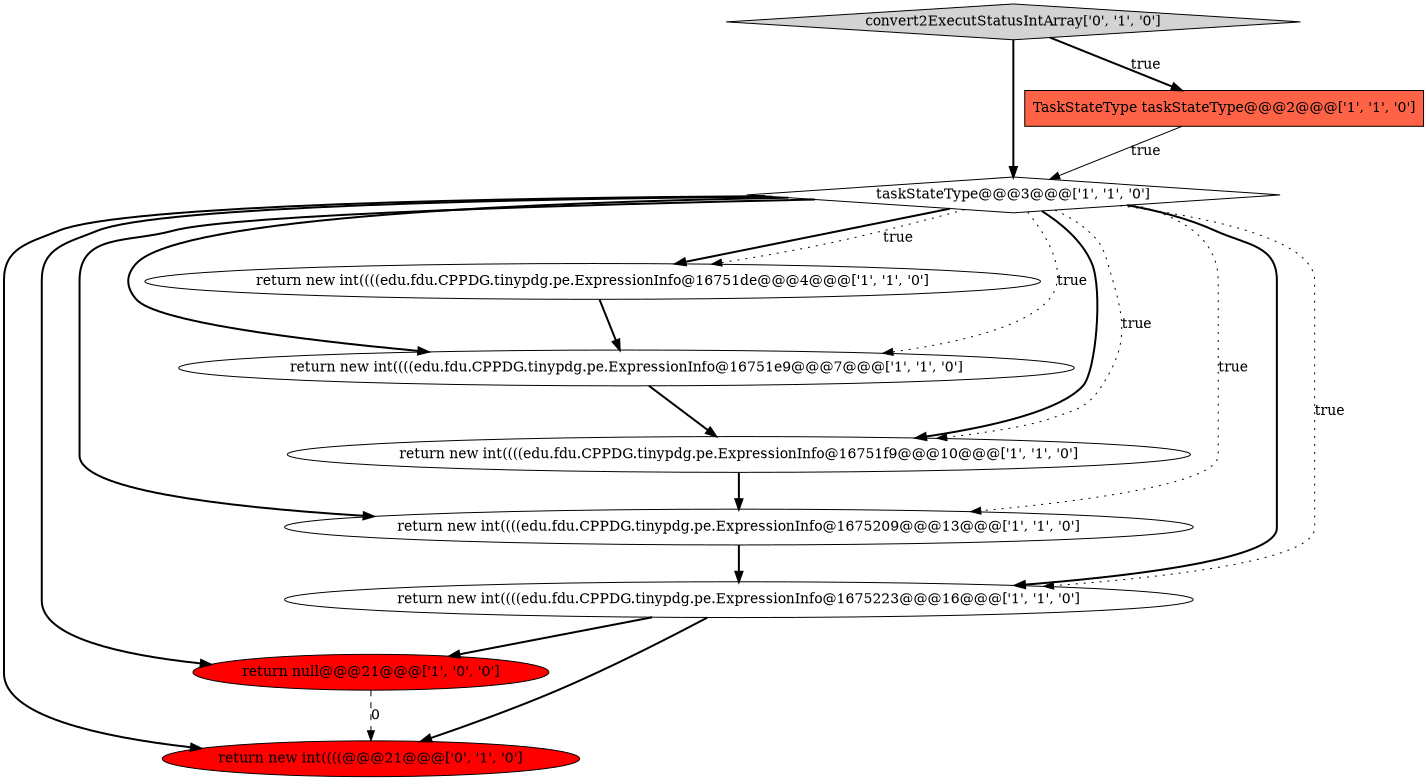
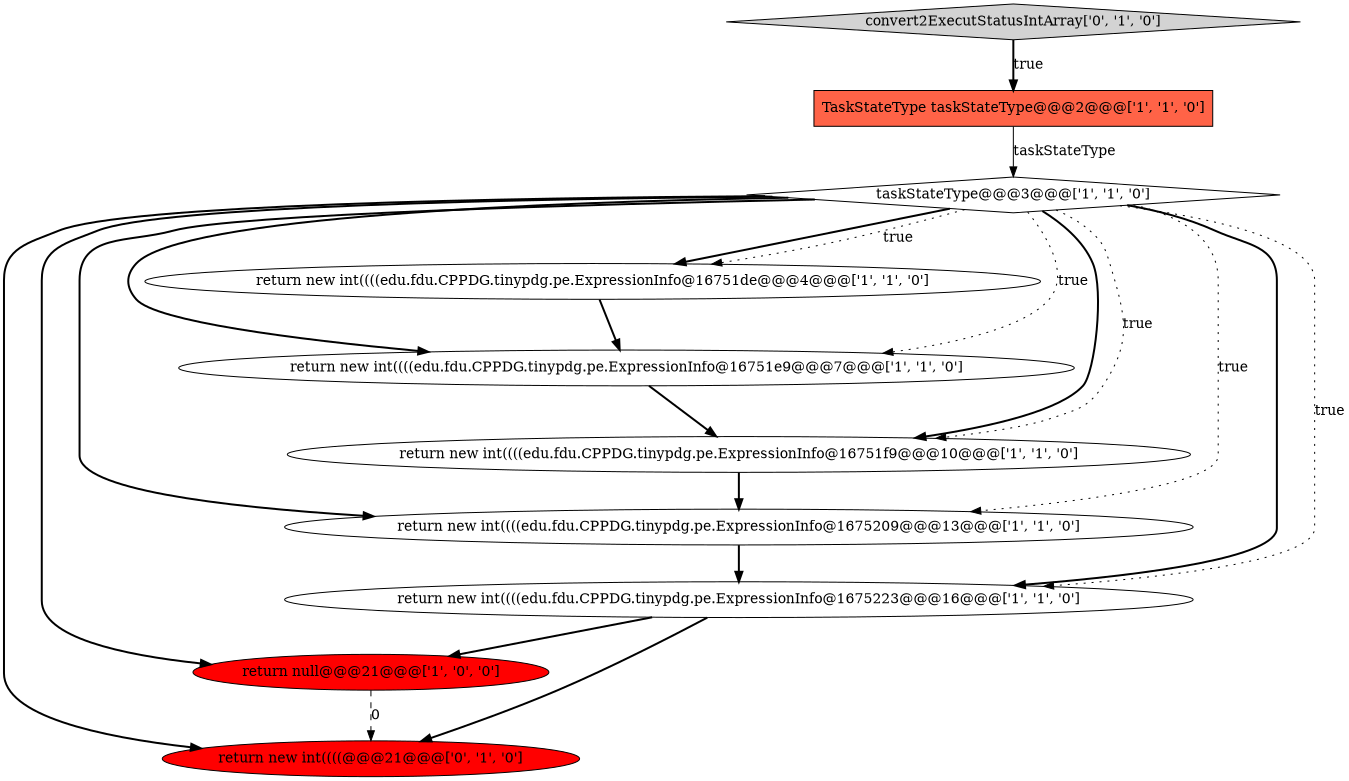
edge "convert2ExecutStatusIntArray['0', '1', '0']" -> "taskStateType@@@3@@@['1', '1', '0']": removed
edge "TaskStateType taskStateType@@@2@@@['1', '1', '0']" -> "taskStateType@@@3@@@['1', '1', '0']": label "true" -> "taskStateType"
